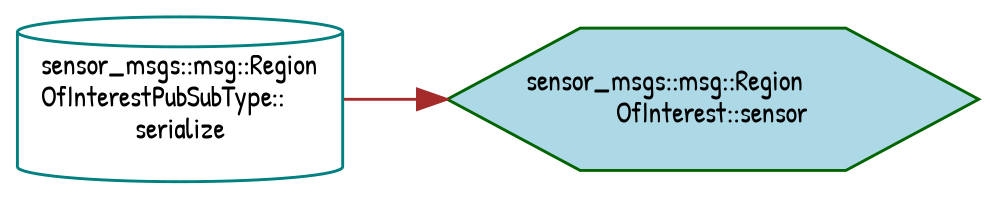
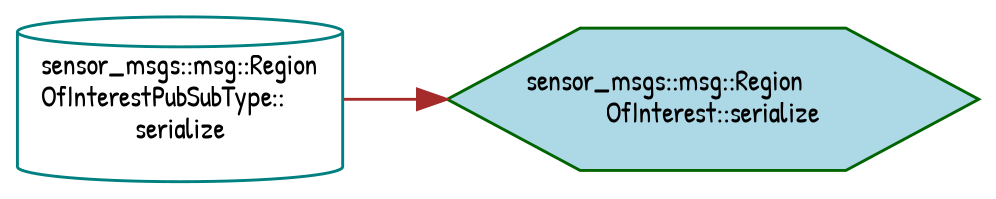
node "sensor_msgs::msg::Region OfInterest::sensor": label "sensor_msgs::msg::Region OfInterest::sensor" -> "sensor_msgs::msg::Region OfInterest::serialize"
